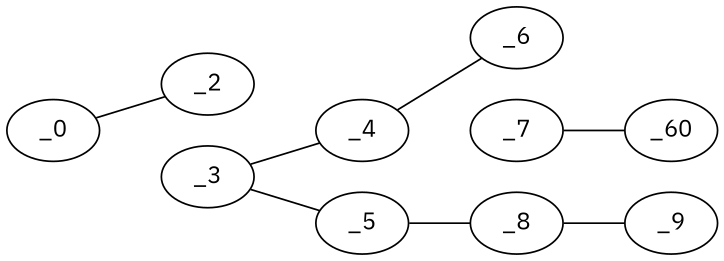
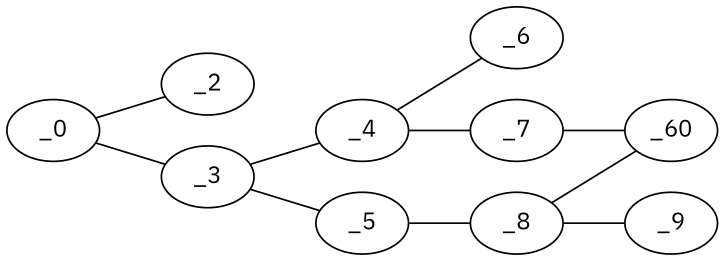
edge "_4" -- "_7": added
edge "_0" -- "_3": added
edge "_60" -- "_8": added
